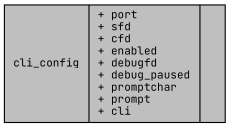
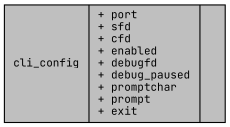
node "cli_config": text "+ cli" -> "+ exit"
